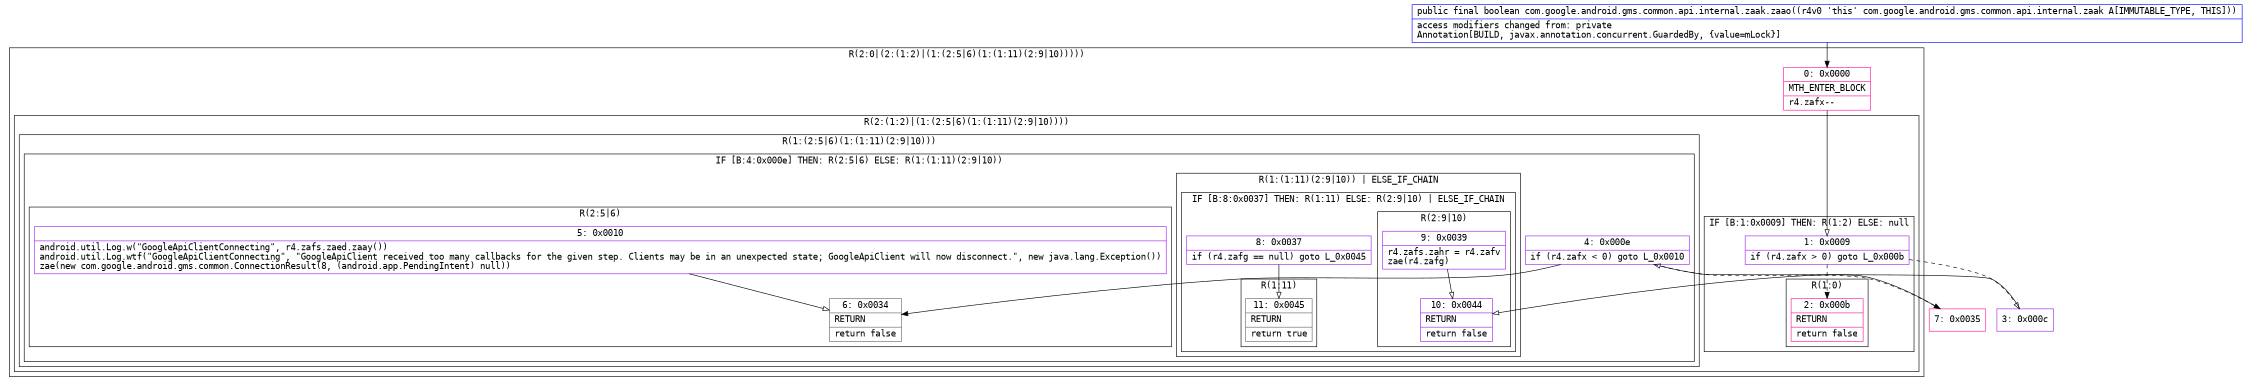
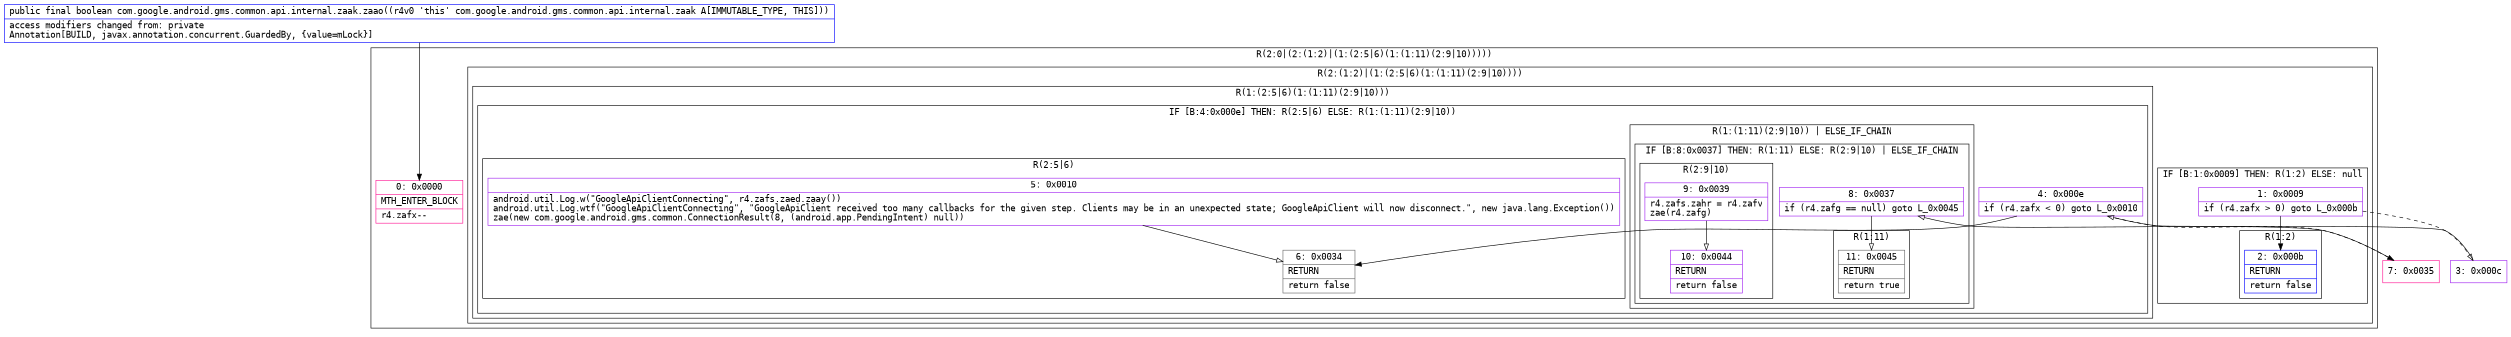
edge "0: 0x0000" -> "1: 0x0009": removed
edge "7: 0x0035" -> "10: 0x0044": now "7: 0x0035" -> "8: 0x0037"
edge "1: 0x0009" -> "2: 0x000b": style dashed -> solid
cluster "R(1:0)": label "R(1:0)" -> "R(1:2)"
node "2: 0x000b": color deeppink -> blue
